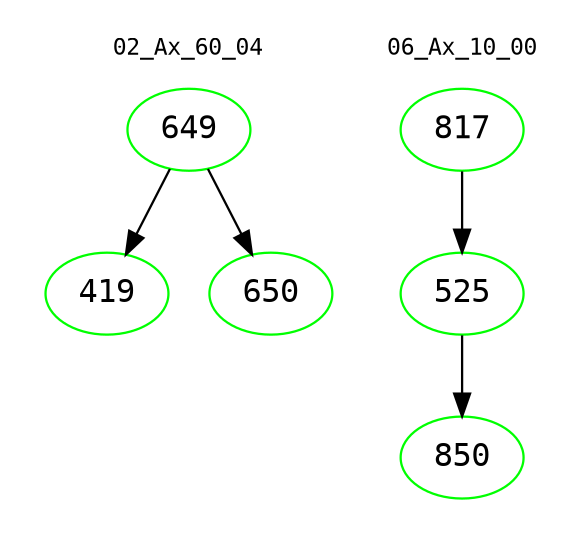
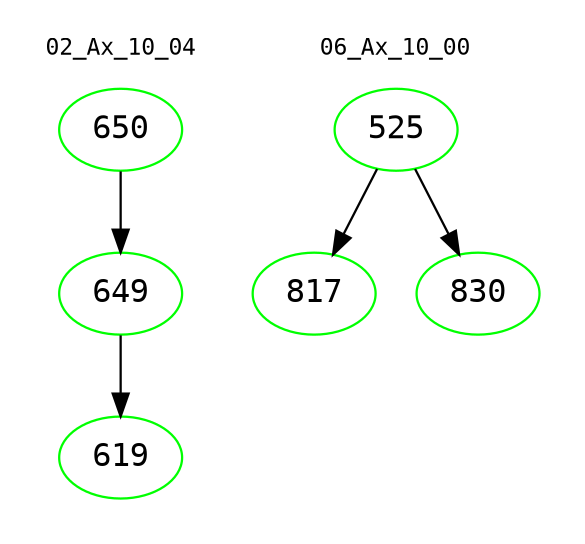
cluster "02_Ax_60_04": label "02_Ax_60_04" -> "02_Ax_10_04"
edge "817" -> "525": reversed
edge "649" -> "650": reversed
node "419": label "419" -> "619"
node "850": label "850" -> "830"
